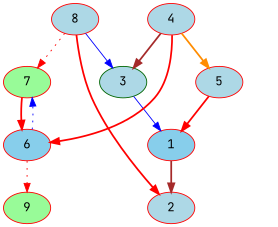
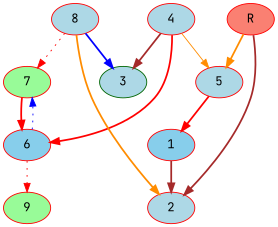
node "R": added
edge "8" -> "3": style solid -> bold
edge "4" -> "5": style bold -> solid
edge "3" -> "1": removed
edge "8" -> "2": color red -> darkorange
